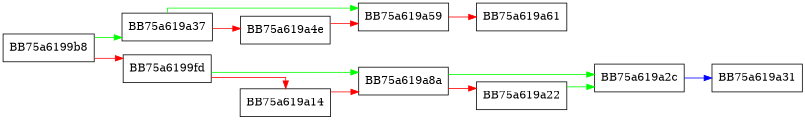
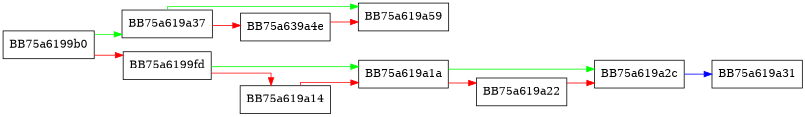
node "BB75a619a61": removed
node "BB75a619a4e": label "BB75a619a4e" -> "BB75a639a4e"
node "BB75a6199b8": label "BB75a6199b8" -> "BB75a6199b0"
node "BB75a619a8a": label "BB75a619a8a" -> "BB75a619a1a"
edge "BB75a619a22" -> "BB75a619a2c": color green -> red
